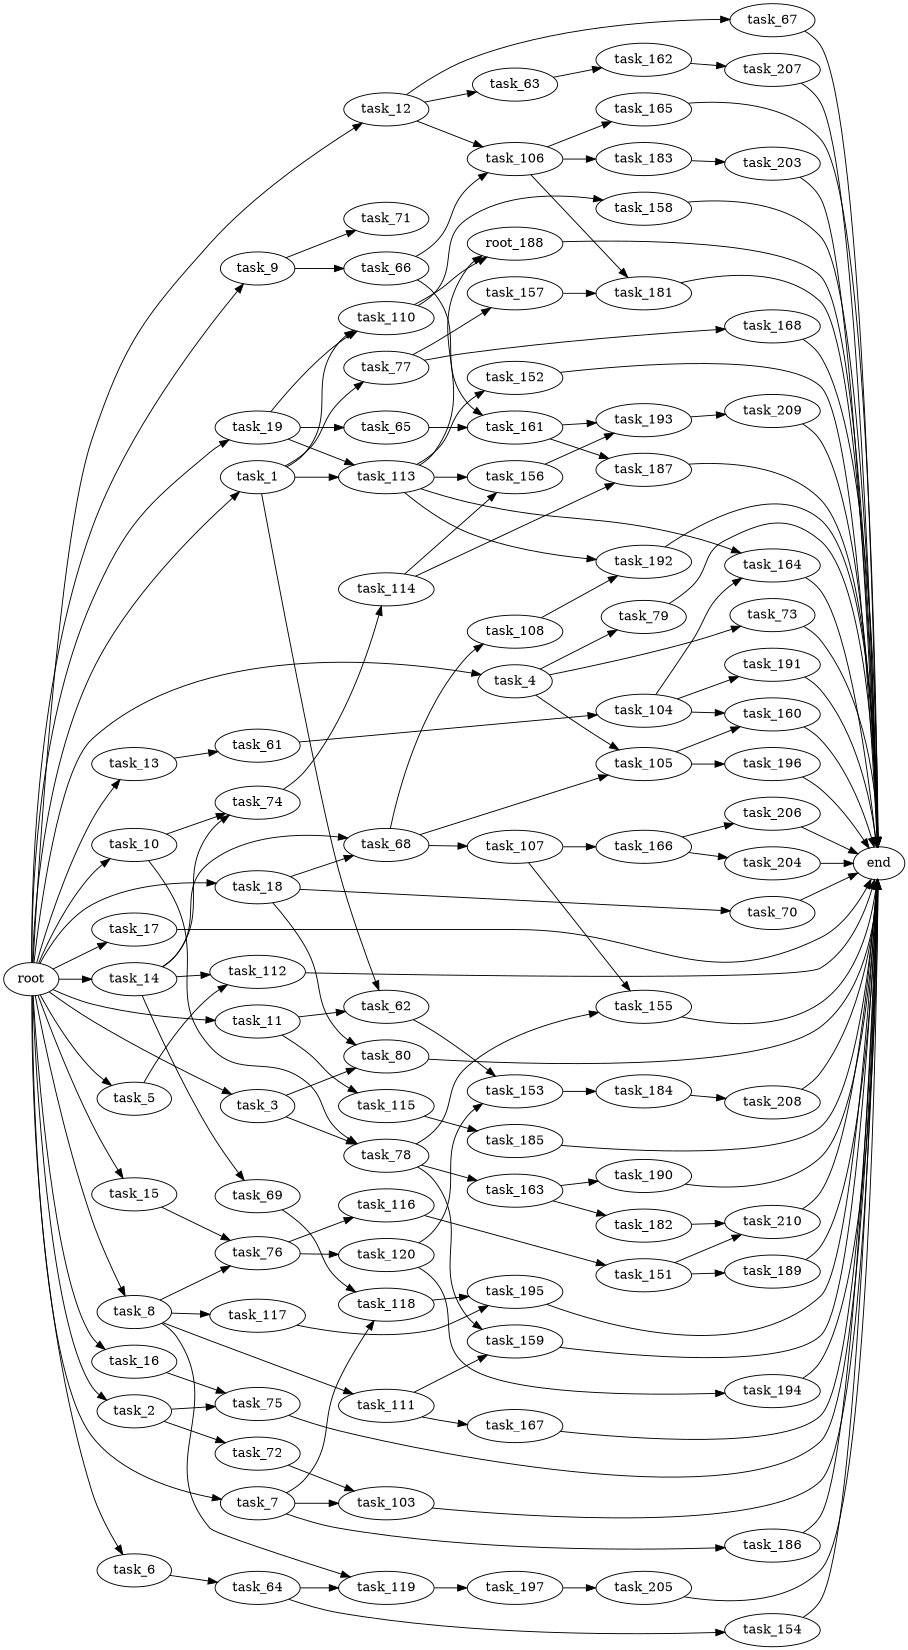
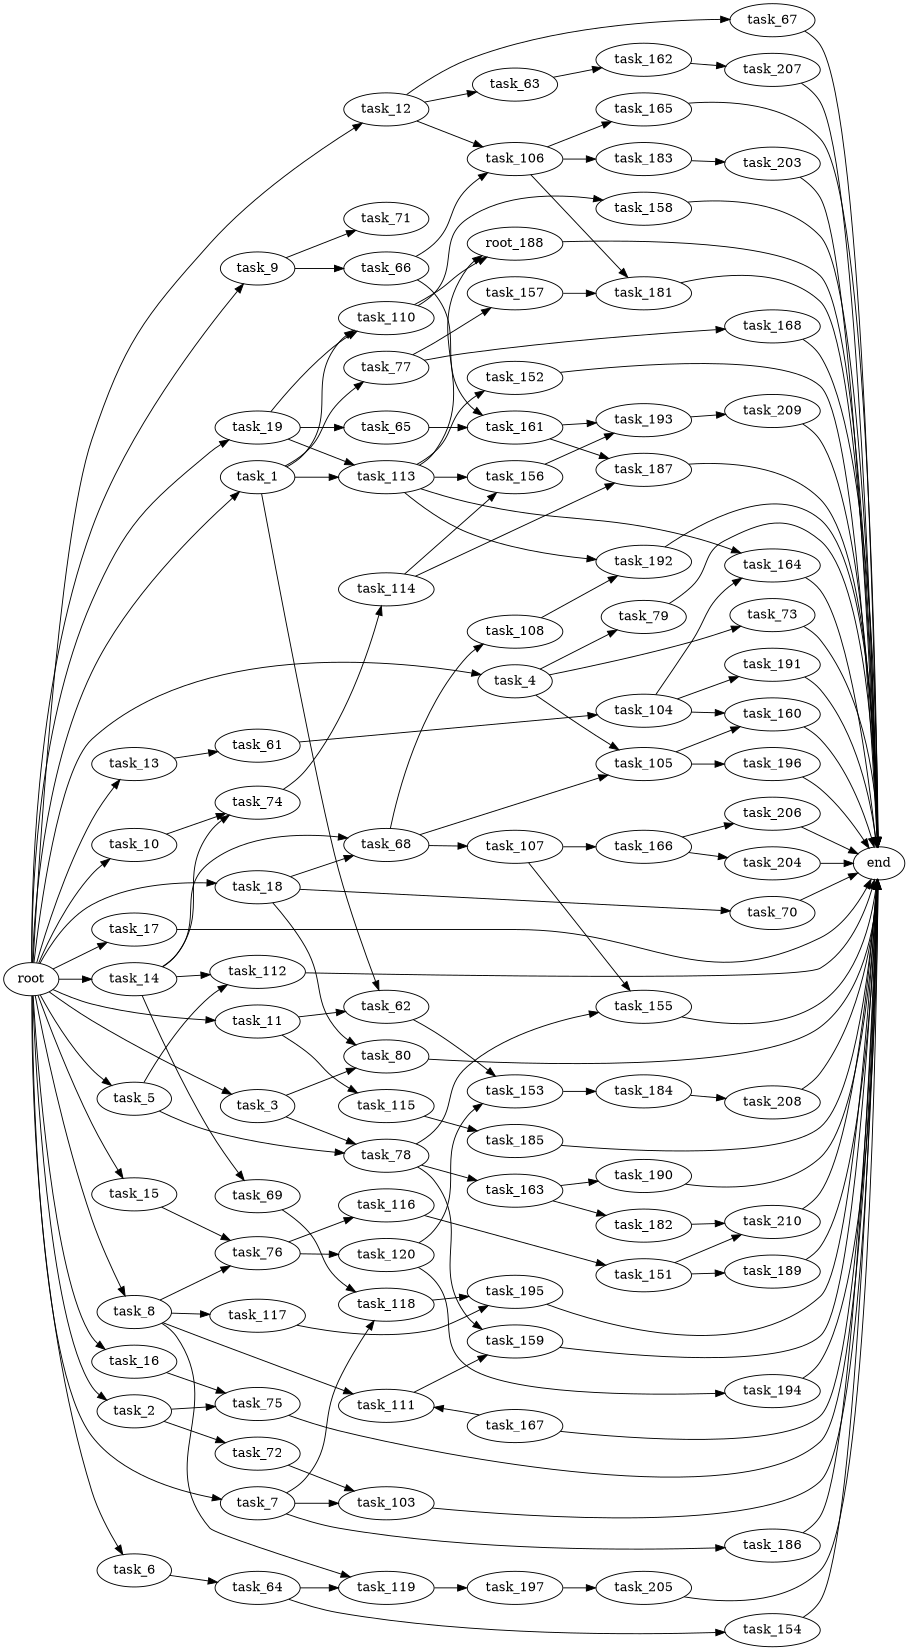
edge "task_10" -> "task_78": now "task_5" -> "task_78"
edge "task_111" -> "task_167": reversed
